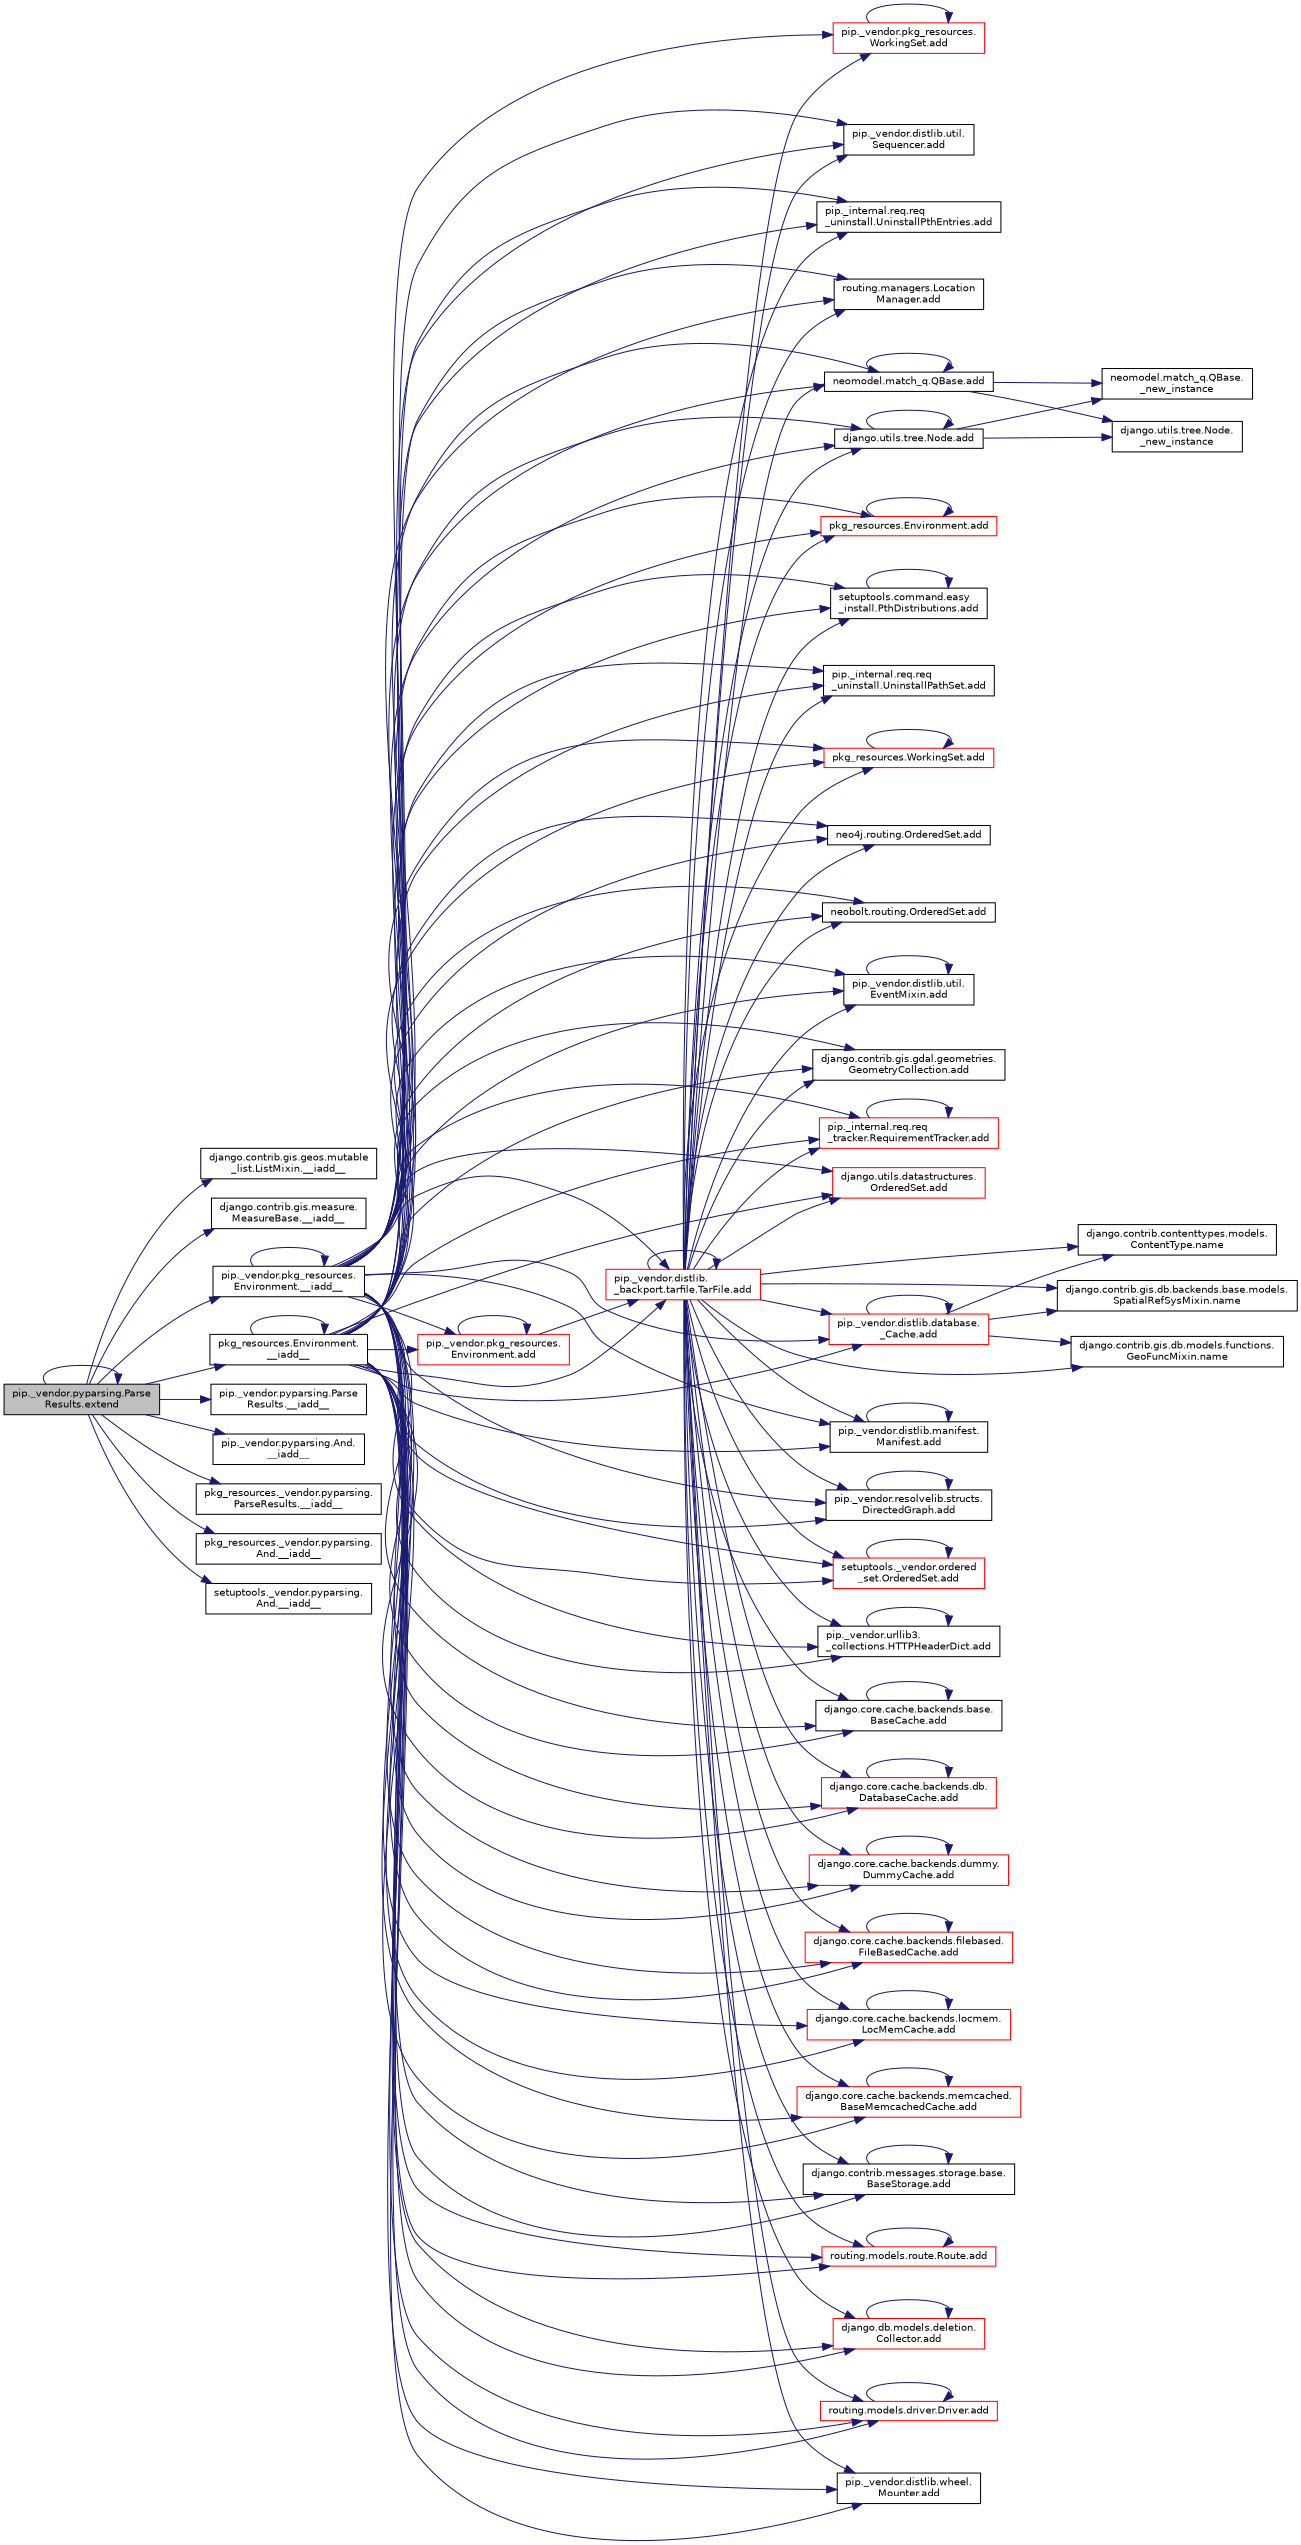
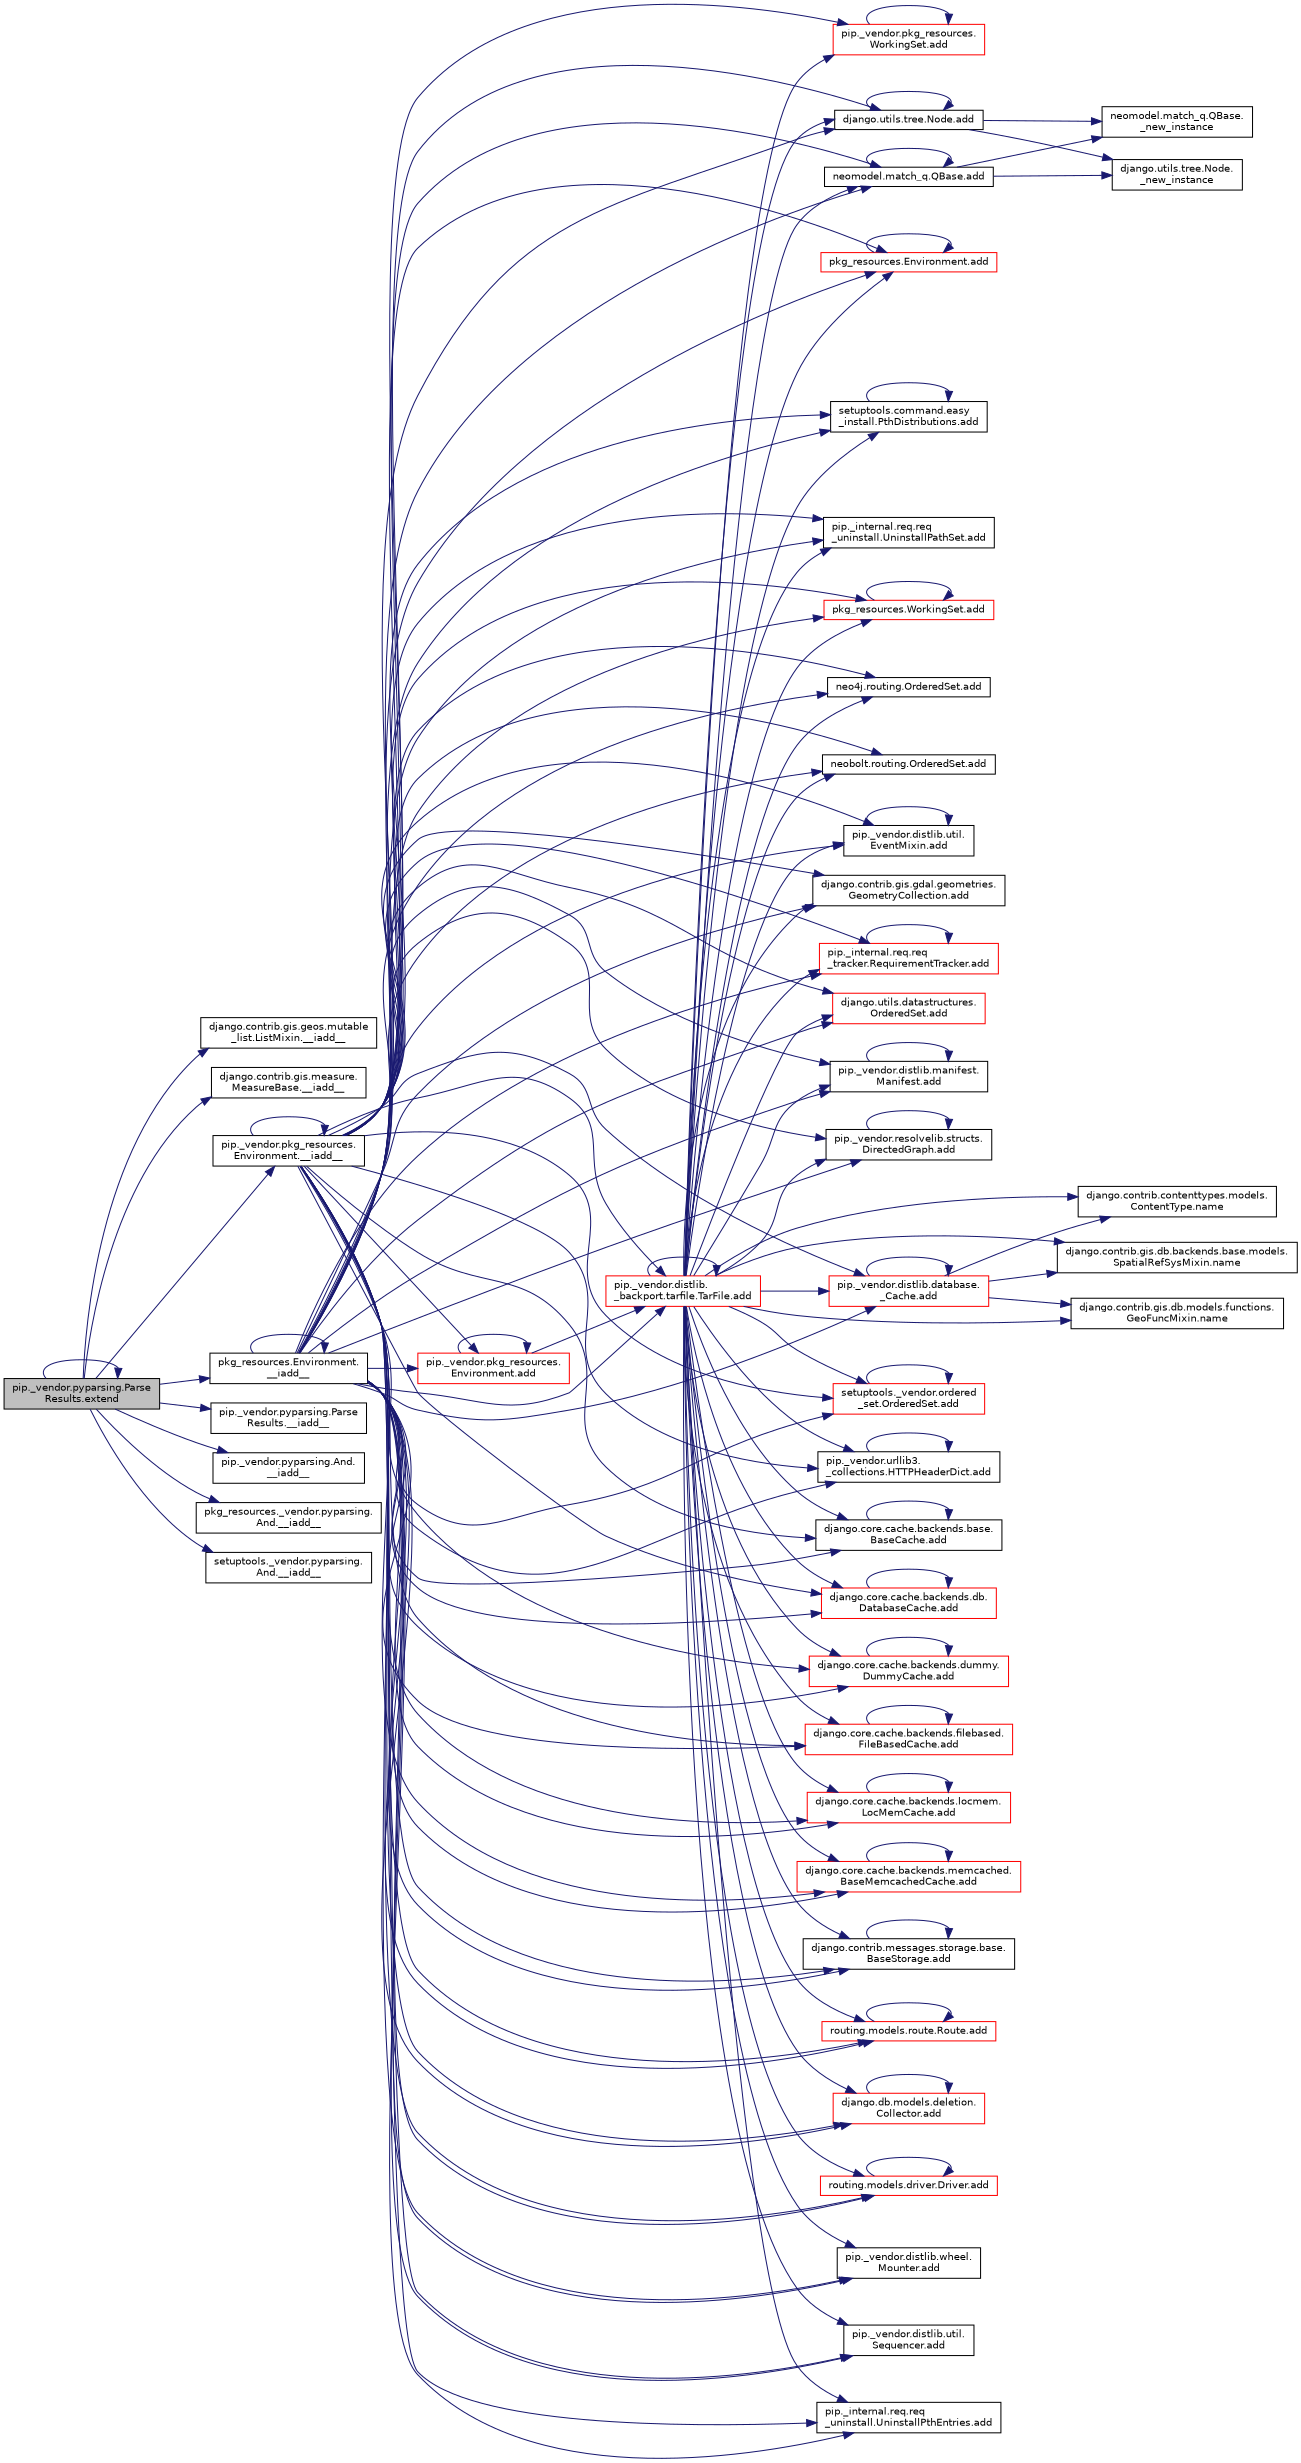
node "routing.managers.Location Manager.add": removed
node "pkg_resources._vendor.pyparsing. ParseResults.__iadd__": removed
